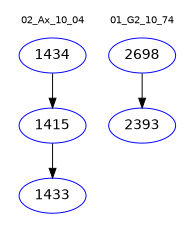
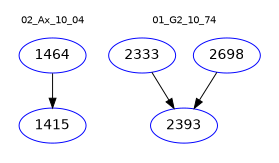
node "1434": label "1434" -> "1464"
node "2333": added
node "1433": removed
